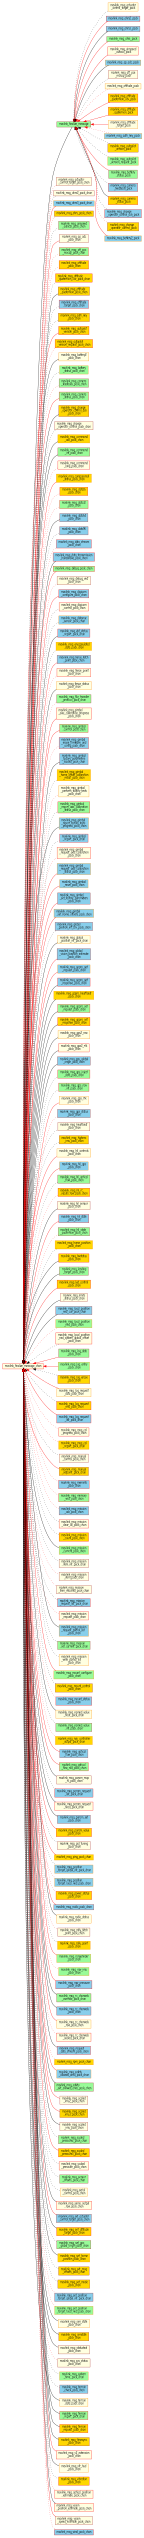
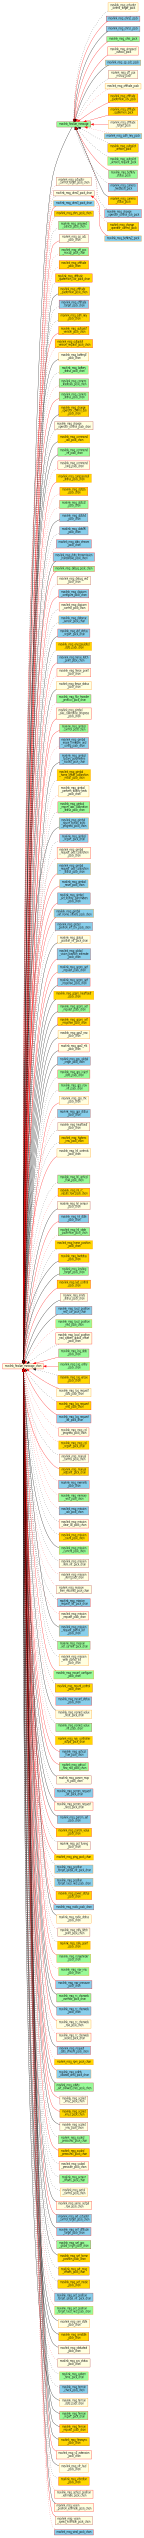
edge "mavlink_msg_battery2_pack" -> "mavlink_finalize_message": now "mavlink_msg_battery2_pack" -> "mavlink_msg_ahrs2_pack_chan"
node "mavlink_msg_hil_gps _pack_chan": removed
node "mavlink_msg_set_attitude _target_pack_chan": fillcolor gold -> skyblue
